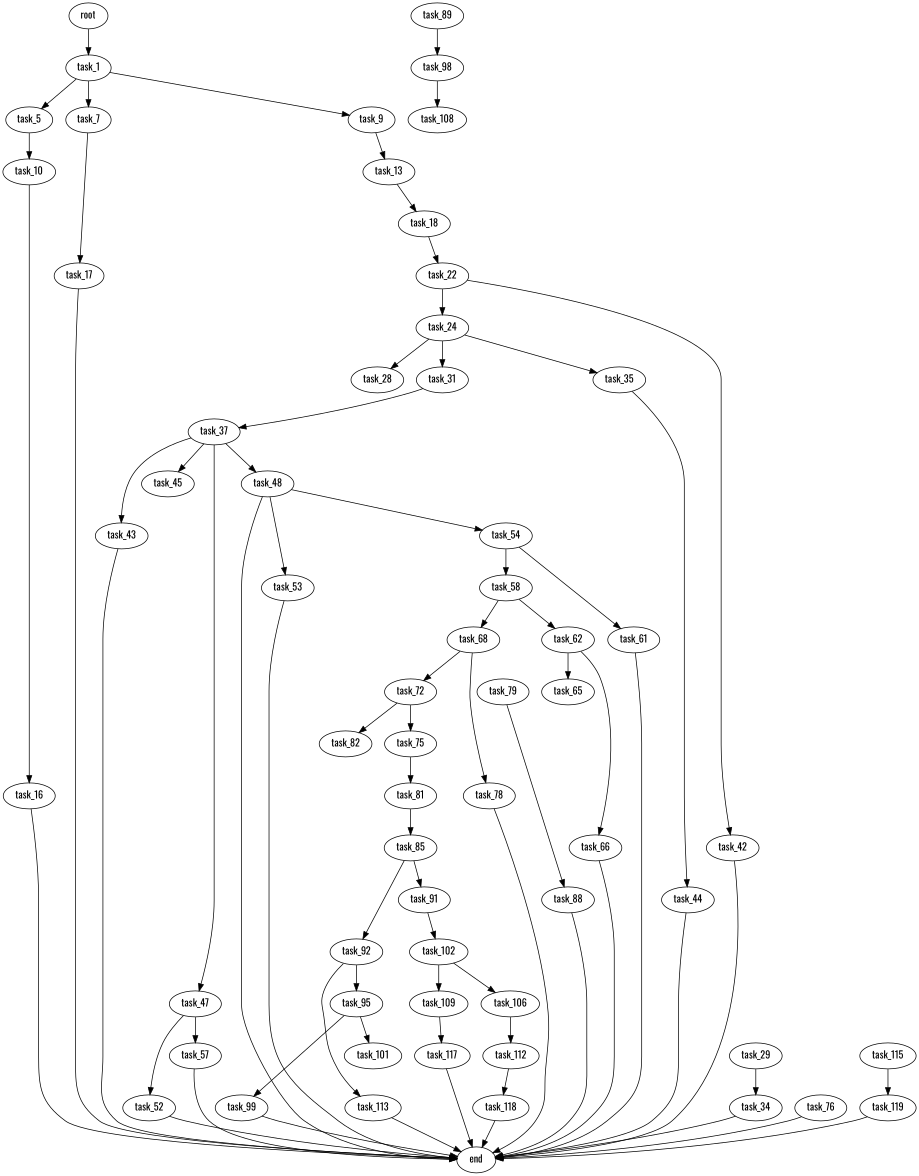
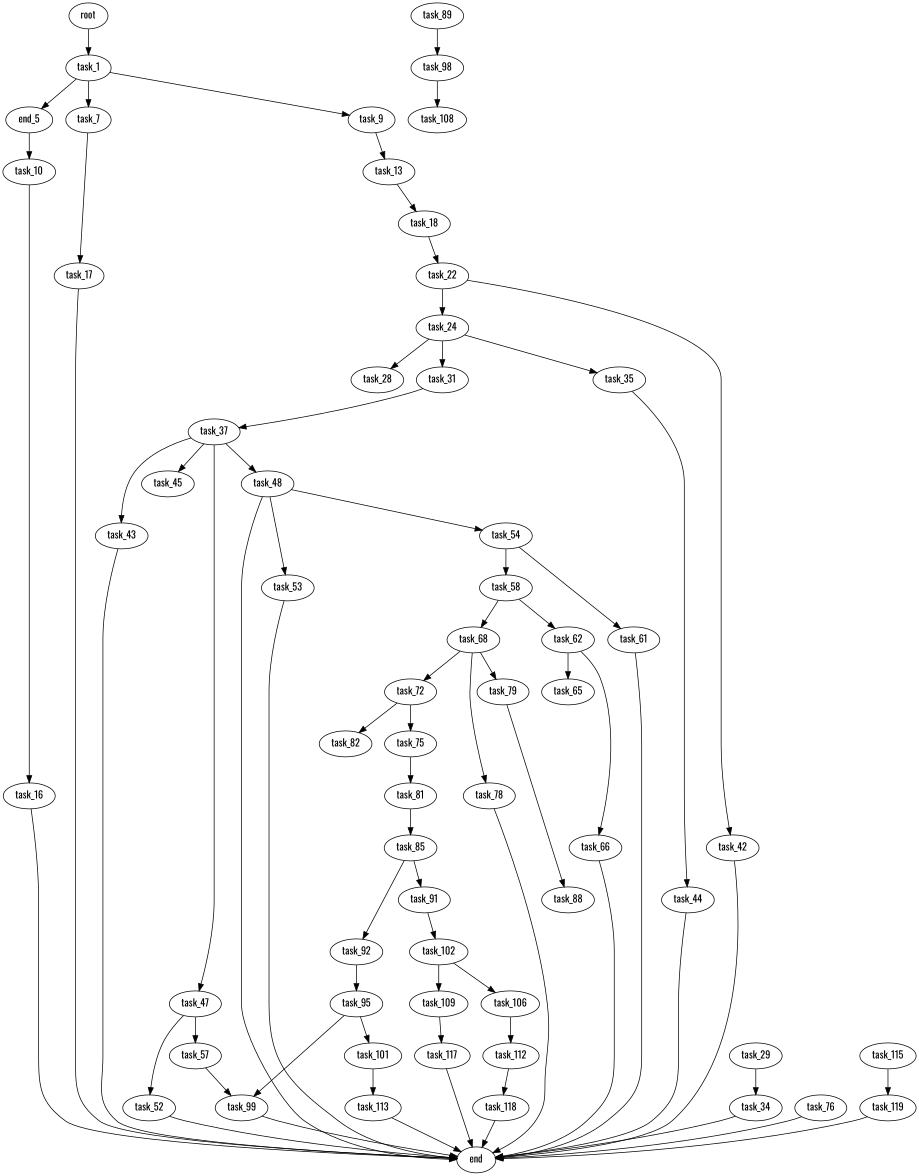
node "task_5": label "task_5" -> "end_5"
edge "task_68" -> "task_79": added
edge "task_92" -> "task_113": now "task_101" -> "task_113"
edge "task_88" -> "end": removed
edge "task_57" -> "end": now "task_57" -> "task_99"
